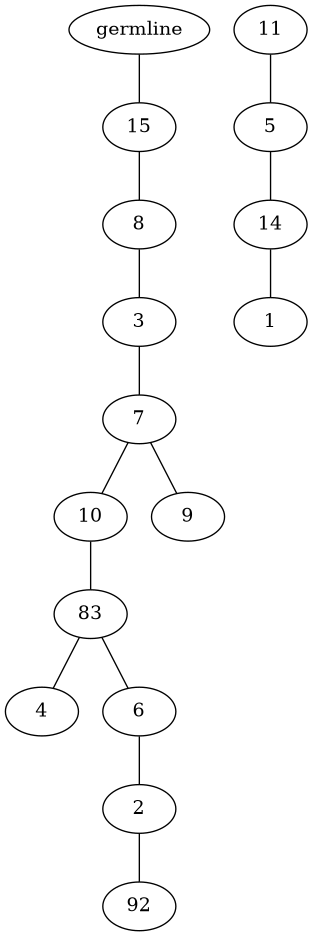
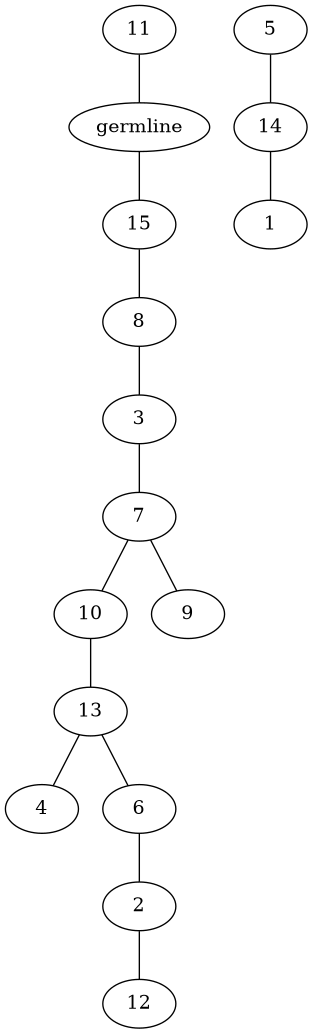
edge "11" -- "5": now "11" -- "germline"
node "83": label "83" -> "13"
node "92": label "92" -> "12"
